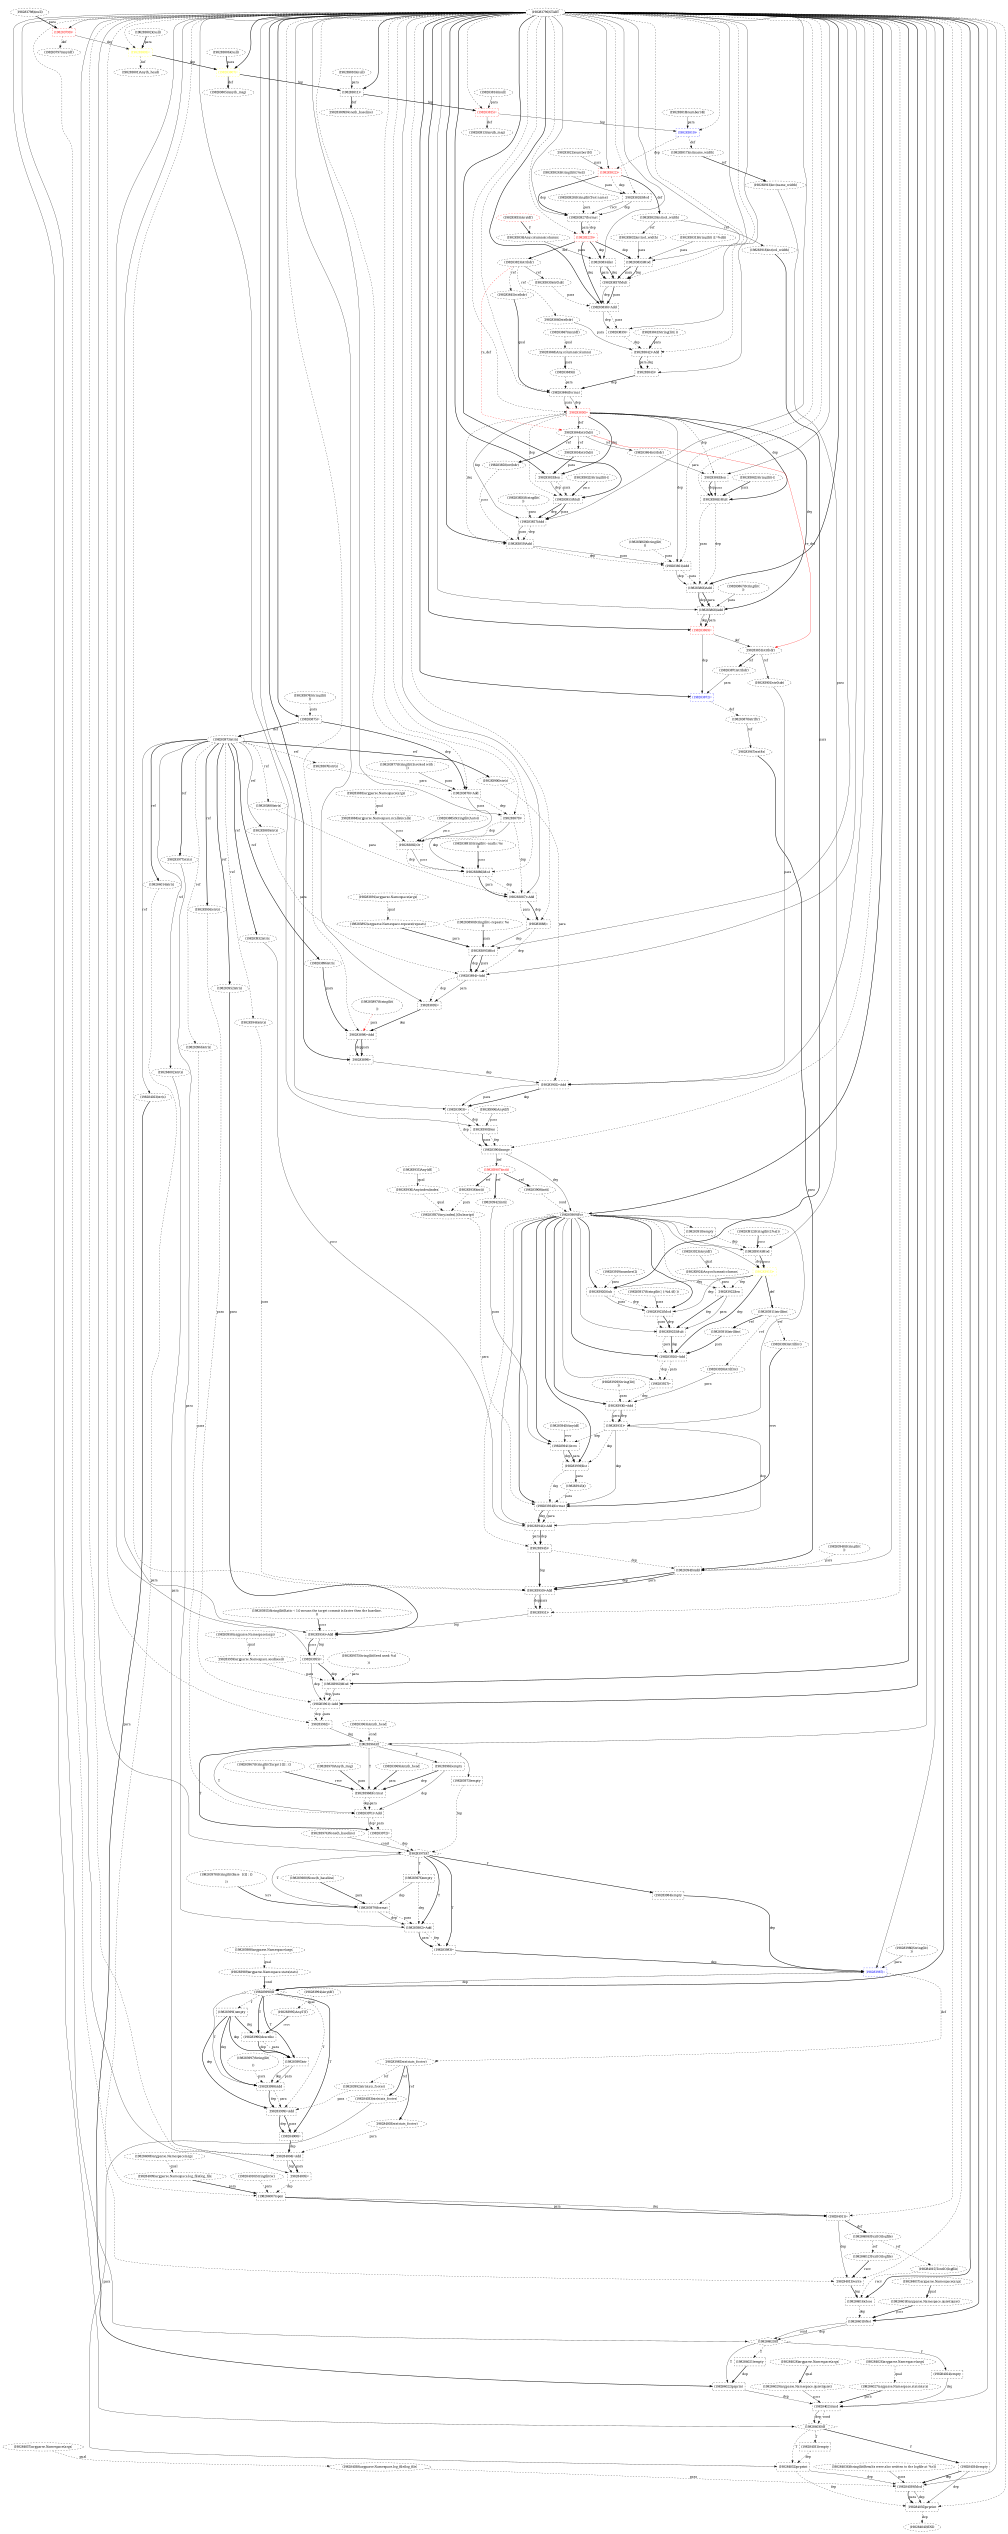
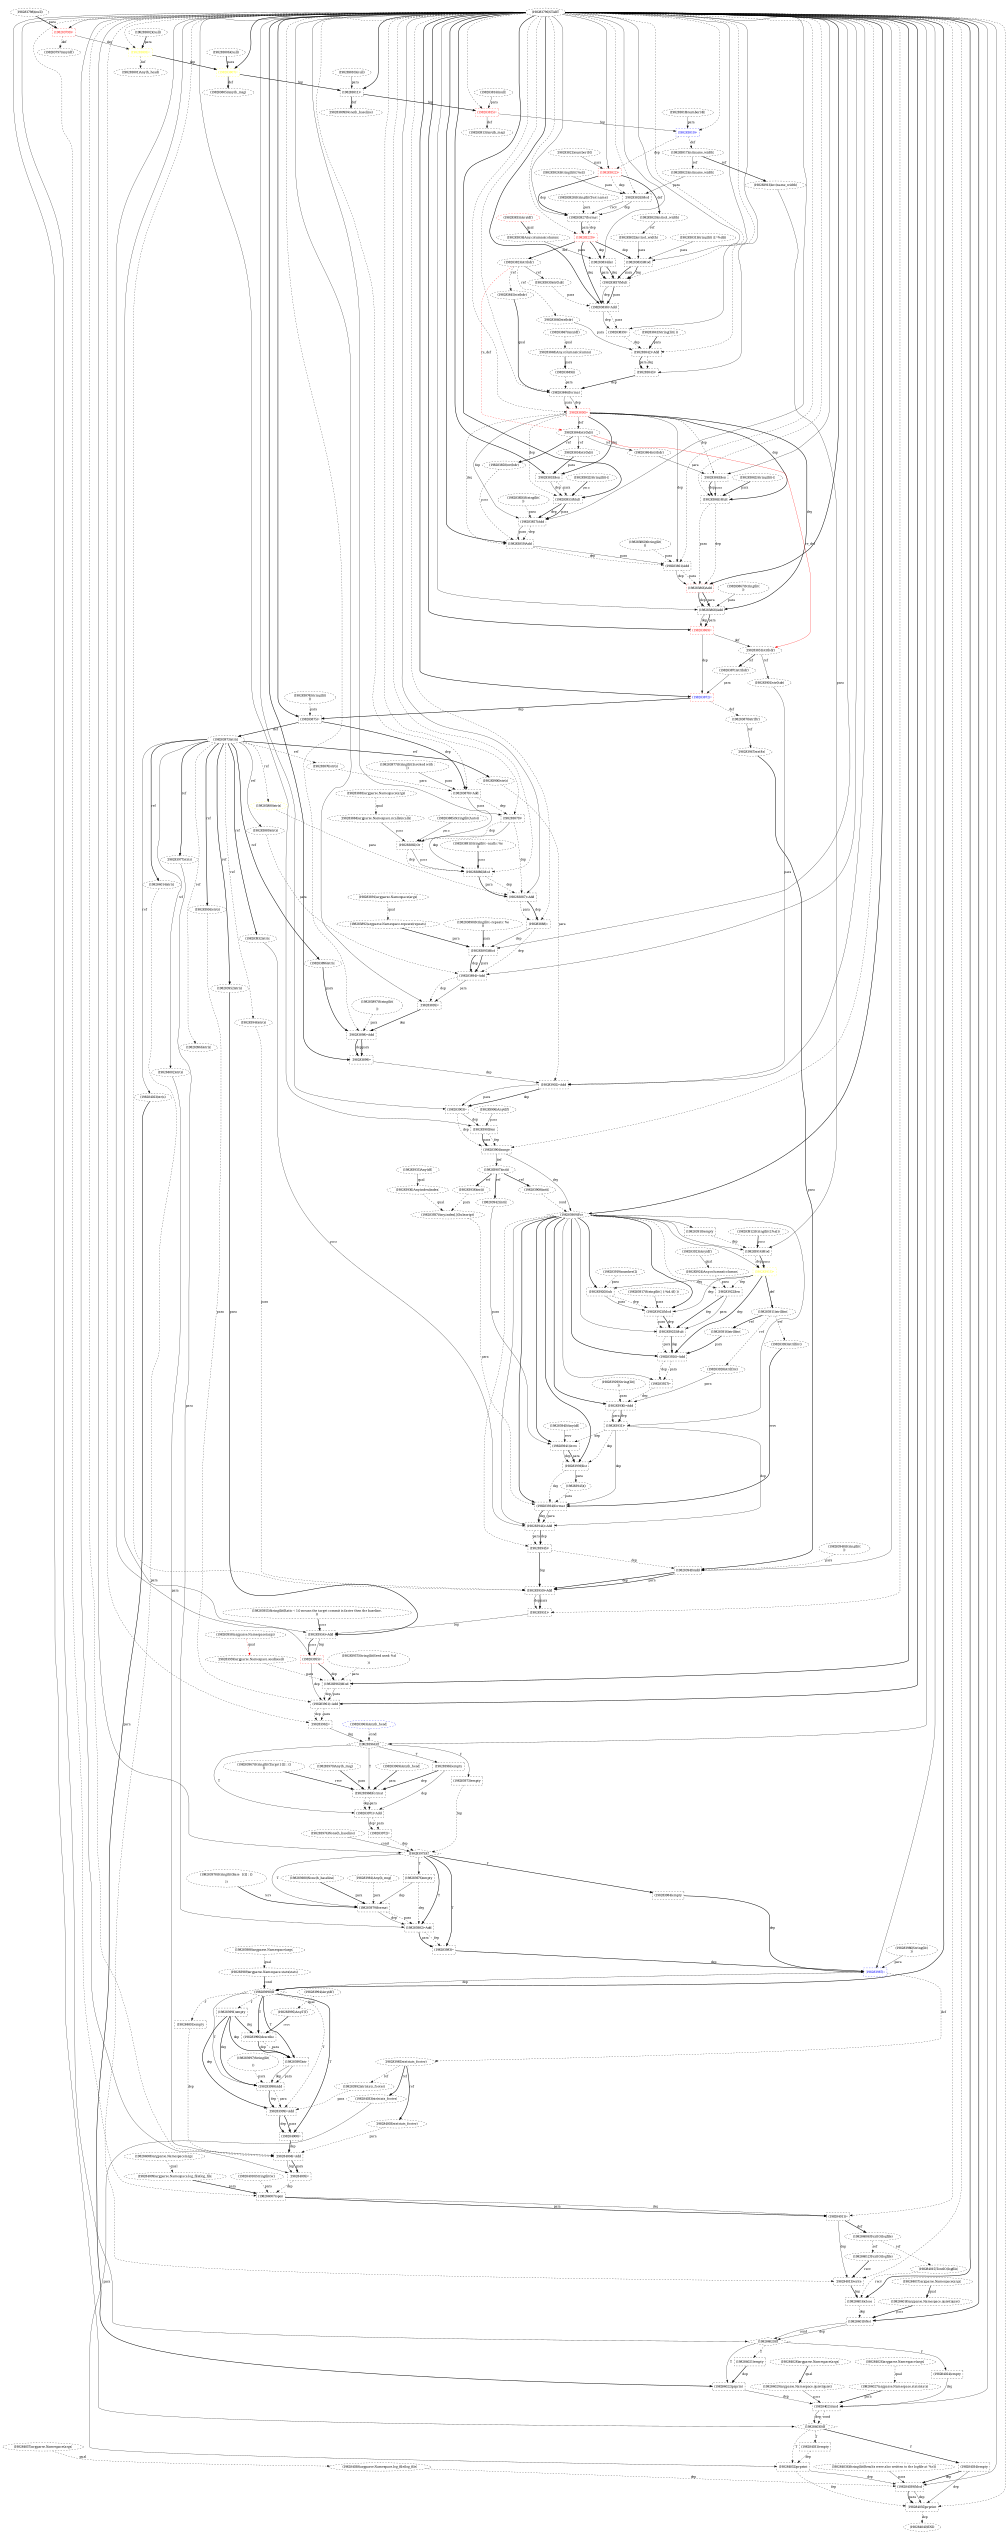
node "(198283825)int(name_width)": added
edge "(198283835)Any(df)" -> "(198283836)Any.columns(columns)": label "F" -> "qual"
node "(198283918)int(col_width)": removed
node "(198283866)Add": color black -> red
node "(198283872)=": color blue -> red
edge "(198283872)=" -> "(198283875)=": added, label "dep"
node "(198283880)str(s)": color black -> yellow
edge "(198283897)String(lit( ))" -> "(198283898)=Add": color red -> black
node "(198283907)int(i)": fontcolor red -> black
edge "(198283966)str(s)" -> "(198283971)=Add": removed, label "para"
edge "(198283958)argparse.Namespace(args)" -> "(198283959)argparse.Namespace.seed(seed)": color black -> red
node "(198283955)=": color black -> red
node "(198283963)Any(h_head)": color black -> blue
edge "(198283964)If" -> "(198283972)=": removed, label "T"
node "(198283981)Any(b_msg)": added
node "(198284001)empty": added
edge "(198284038)argparse.Namespace.log_file(log_file)" -> "(198284039)Mod": label "para" -> "dep"
